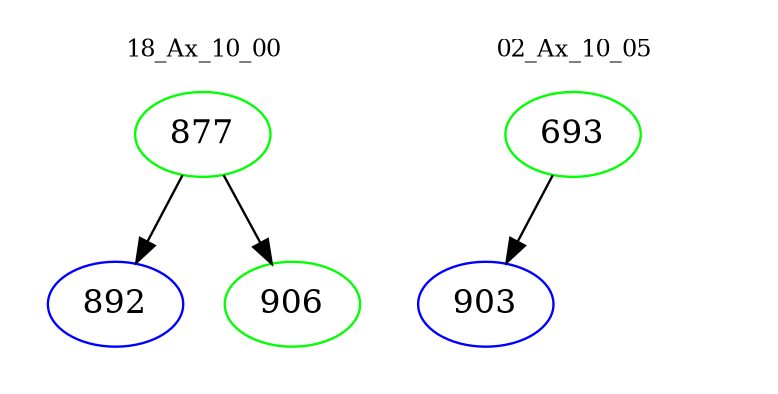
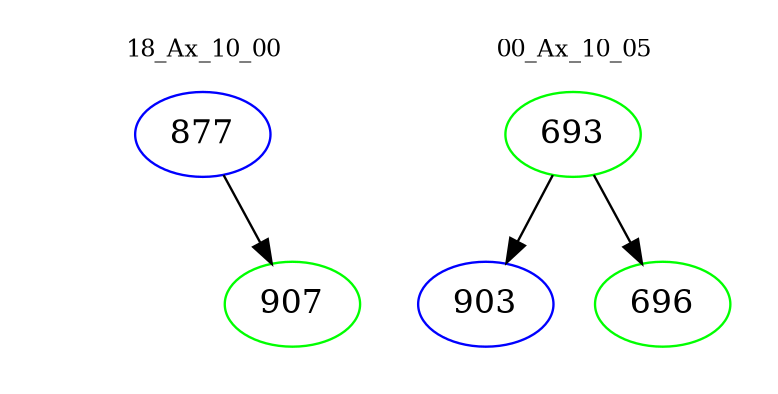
cluster "02_Ax_10_05": label "02_Ax_10_05" -> "00_Ax_10_05"
node "877": color green -> blue
node "892": removed
node "906": label "906" -> "907"
node "696": added
